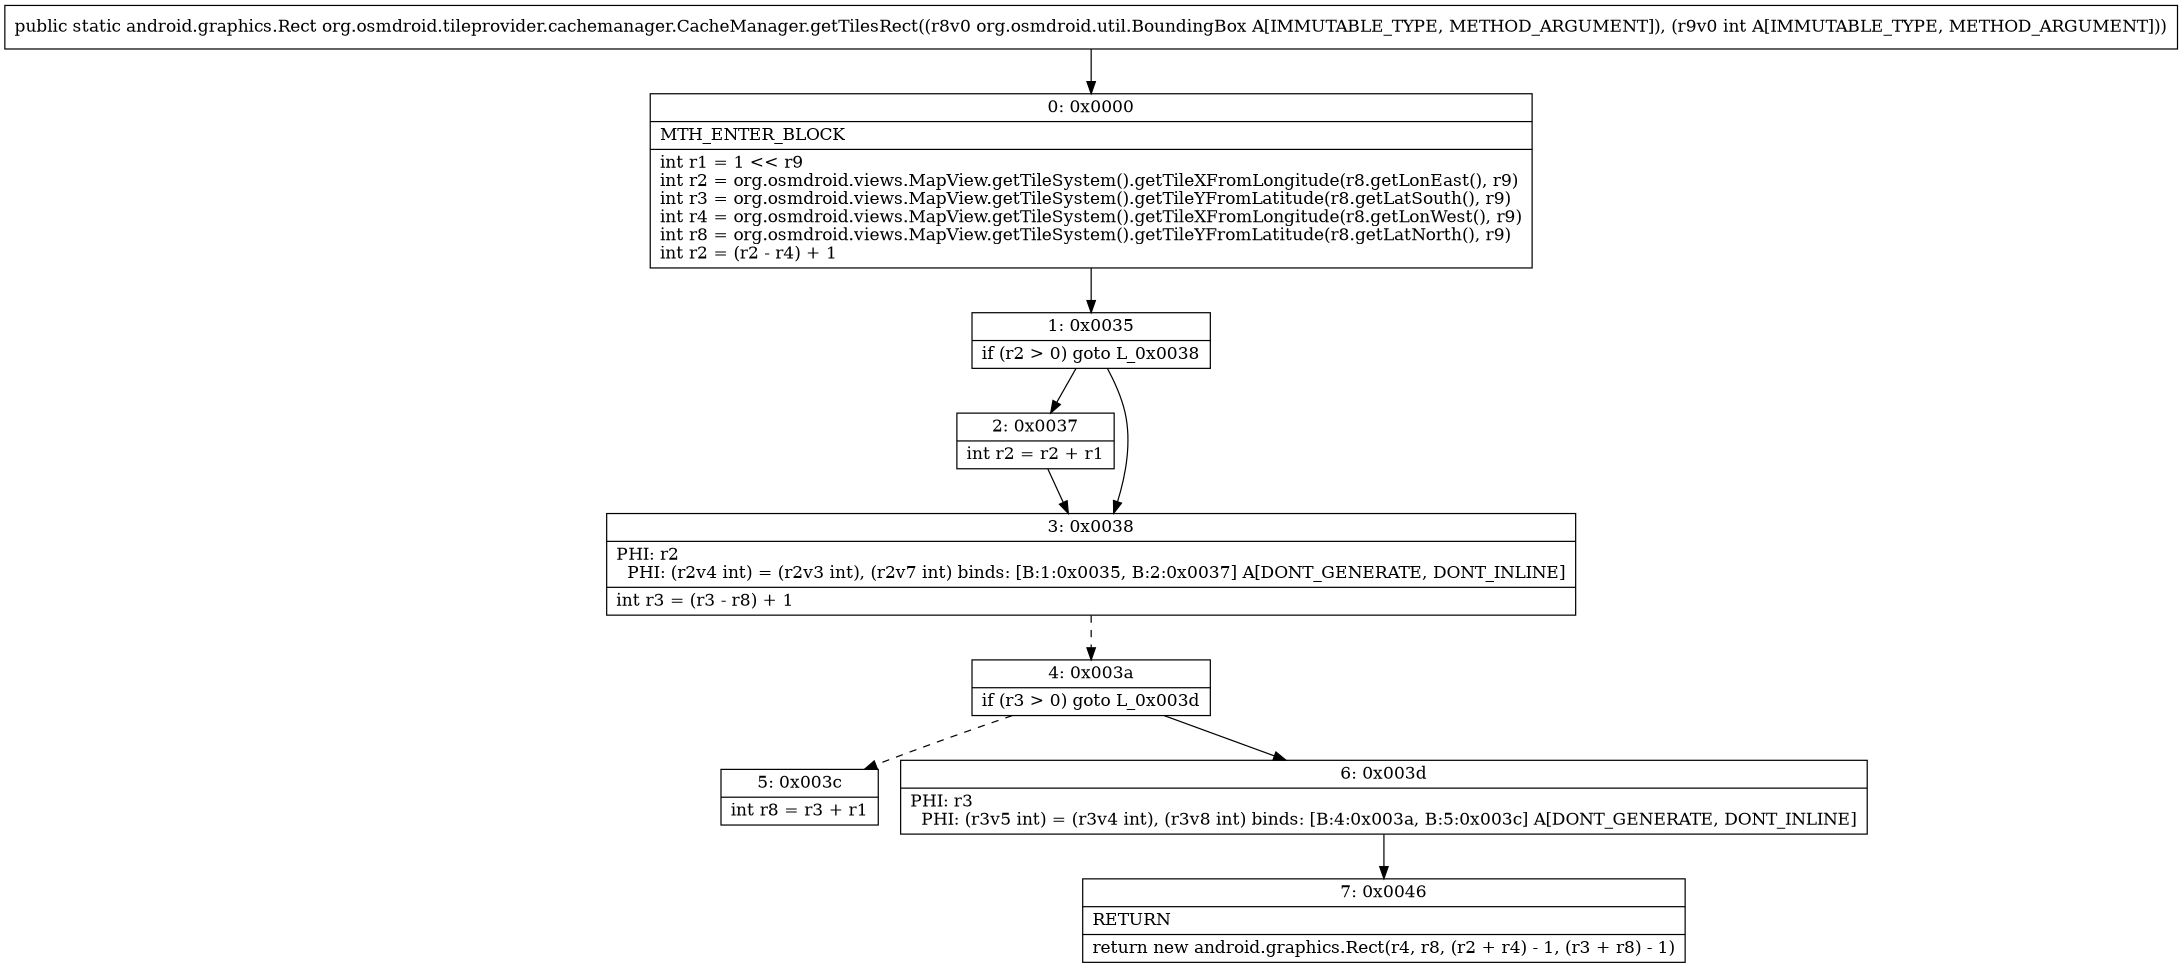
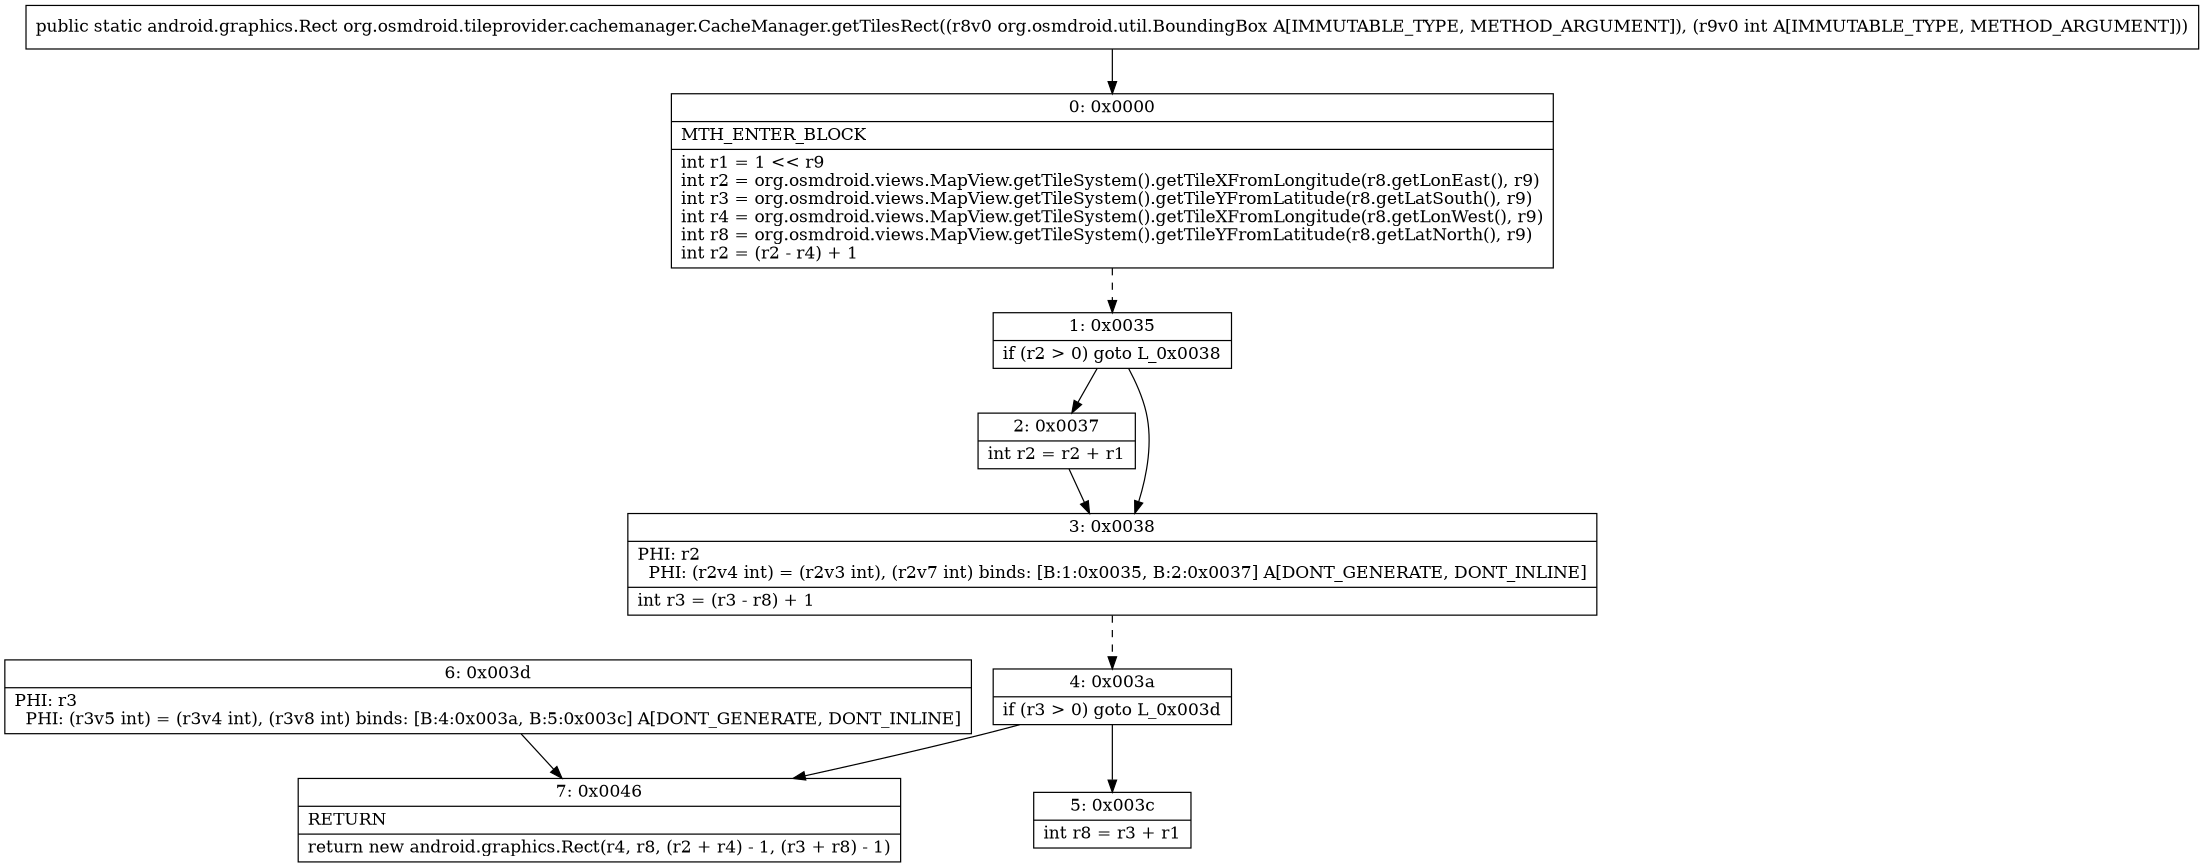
edge "0: 0x0000" -> "1: 0x0035": style solid -> dashed
edge "4: 0x003a" -> "6: 0x003d": now "4: 0x003a" -> "7: 0x0046"
edge "4: 0x003a" -> "5: 0x003c": style dashed -> solid
